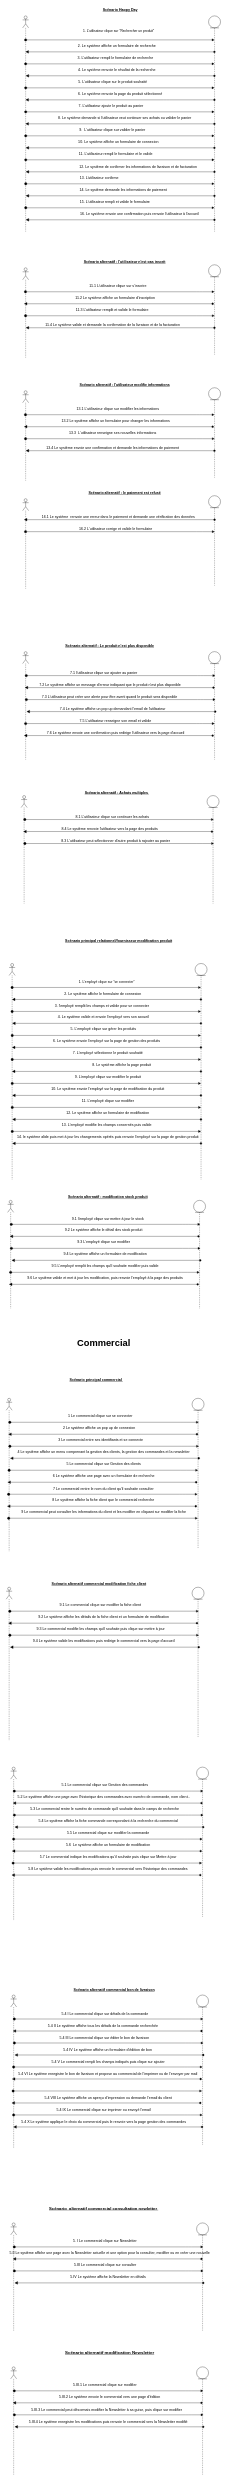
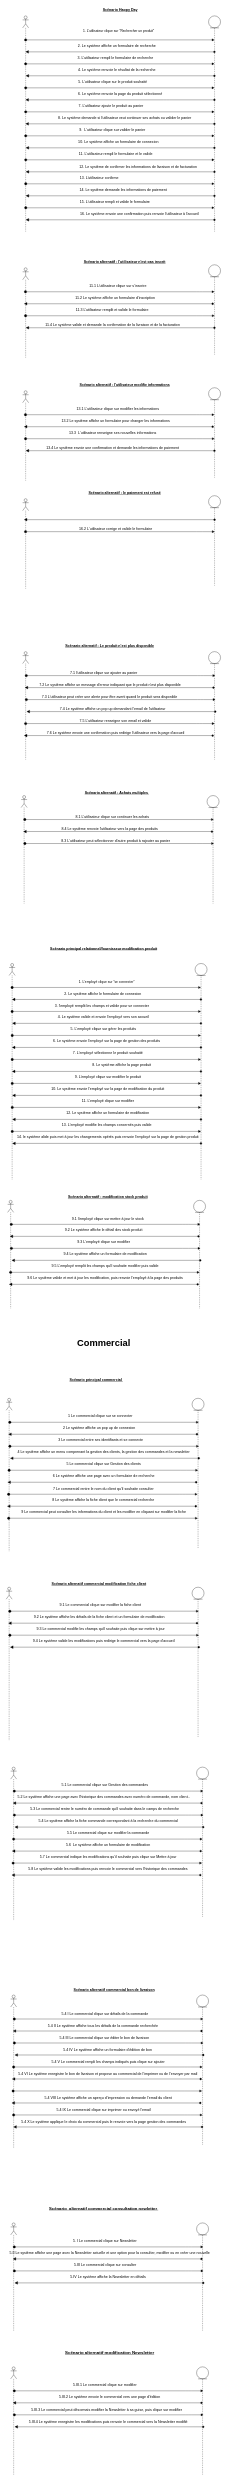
node "16.1 Le système renvoie une erreur dans le paiement et demande une vérification des données": removed
node "Scénario principal relationnel/fournisseur modification produit": moved (119, 941) -> (104, 948)
node "9.2 Le système affiche les détails de la fiche client et un formulaire de modification": moved (104, 1617) -> (99, 1617)
